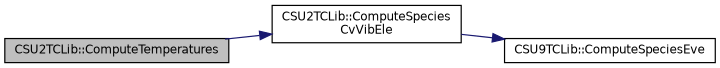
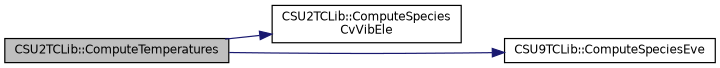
edge "CSU2TCLib::ComputeSpecies CvVibEle" -> "CSU9TCLib::ComputeSpeciesEve": now "CSU2TCLib::ComputeTemperatures" -> "CSU9TCLib::ComputeSpeciesEve"
